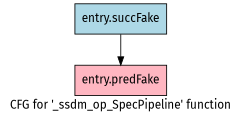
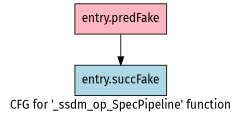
edge "entry.succFake" -> "entry.predFake": reversed
